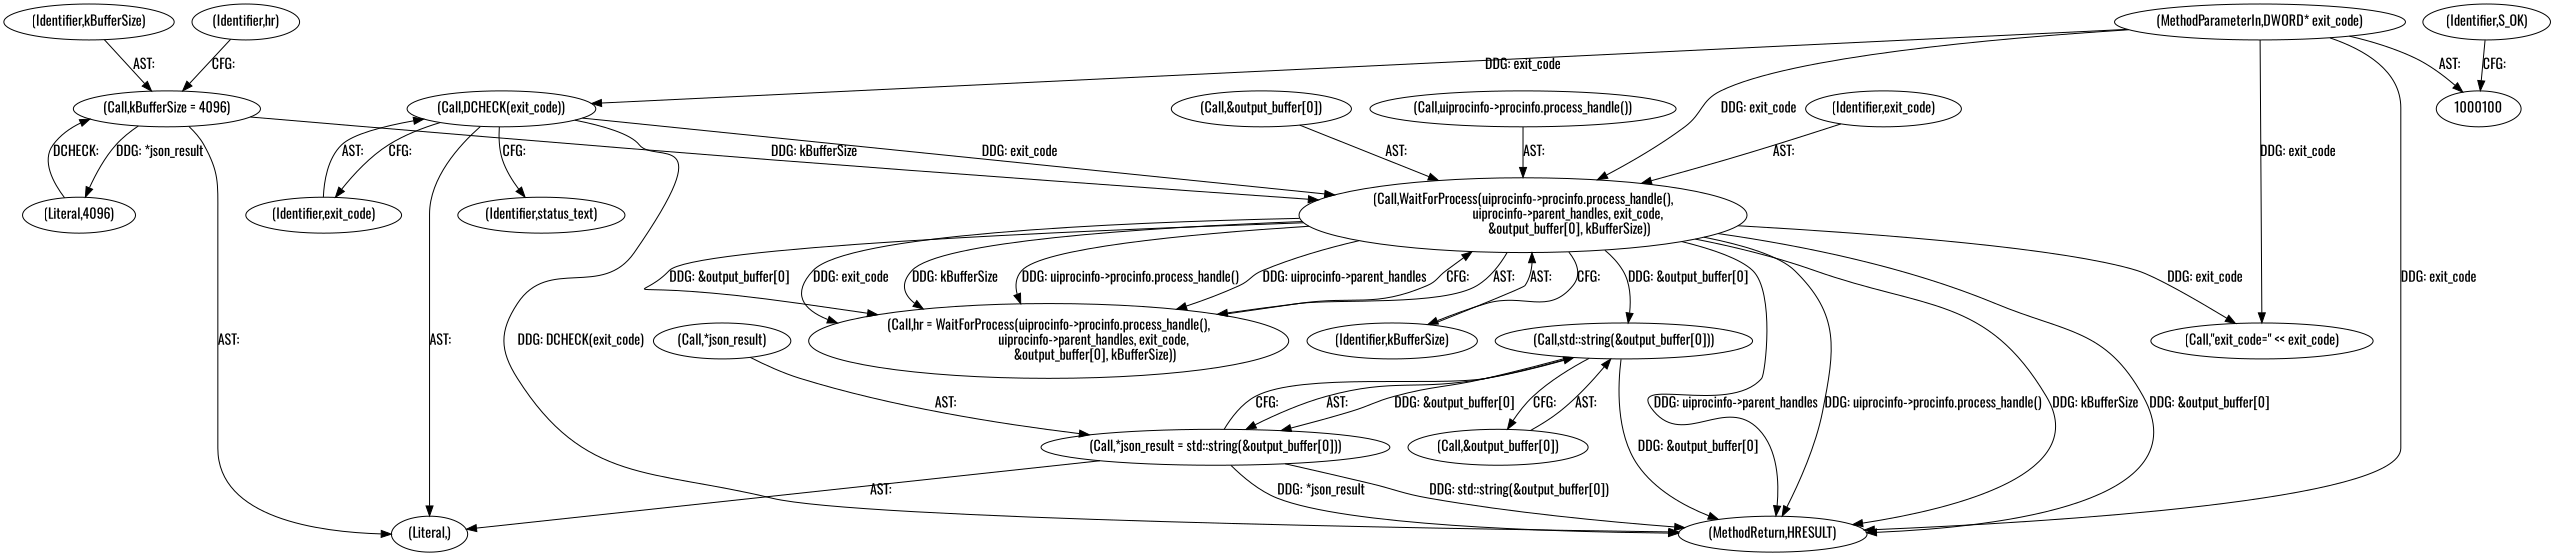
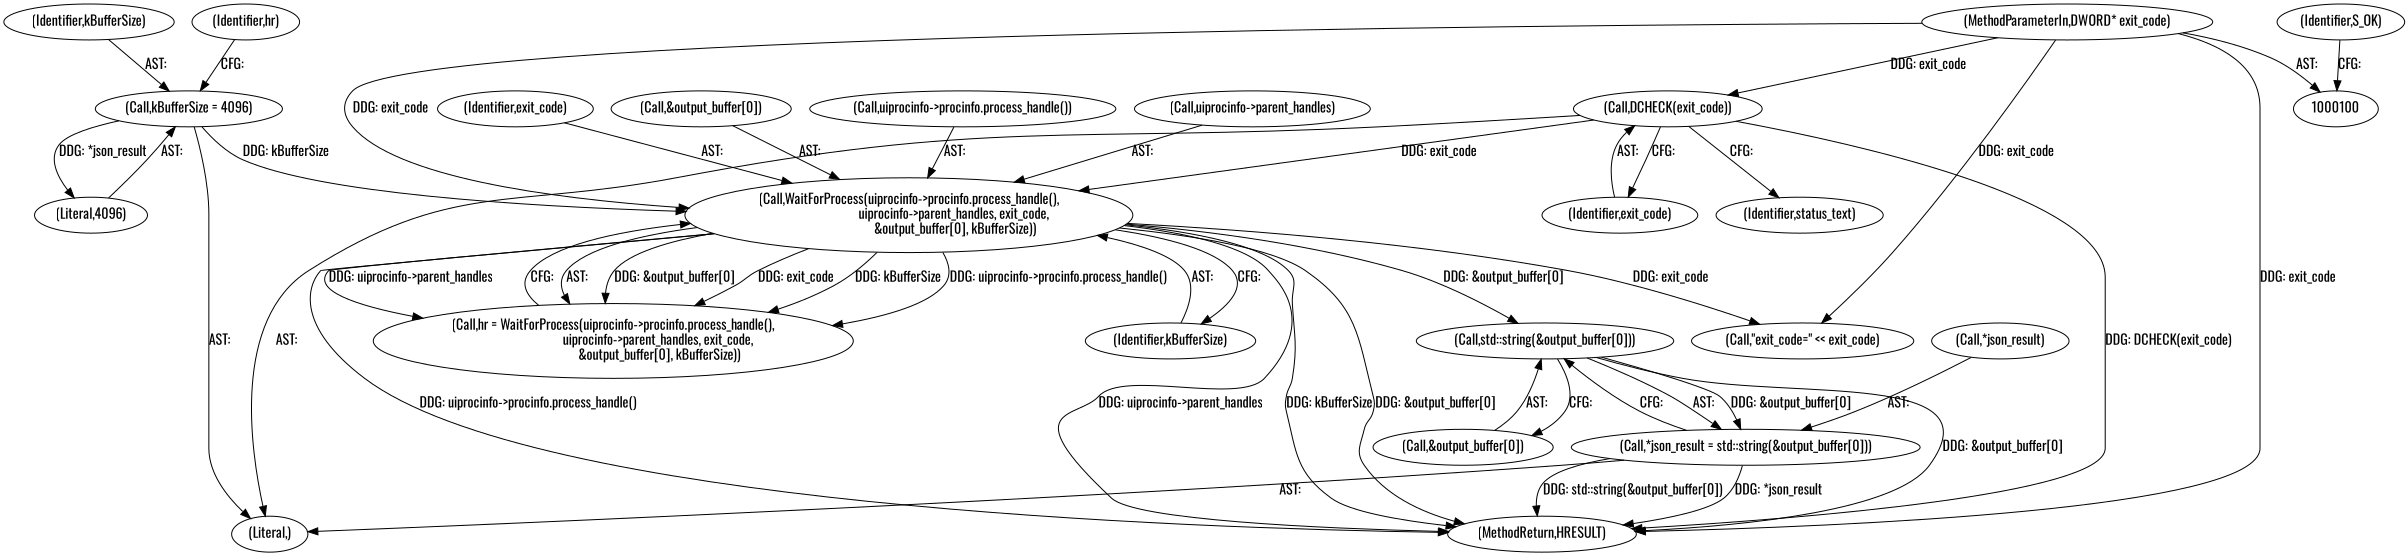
node "(Call,uiprocinfo->parent_handles)": added
edge "(Literal,4096)" -> "(Call,kBufferSize = 4096)": label "DCHECK: " -> "AST: "
